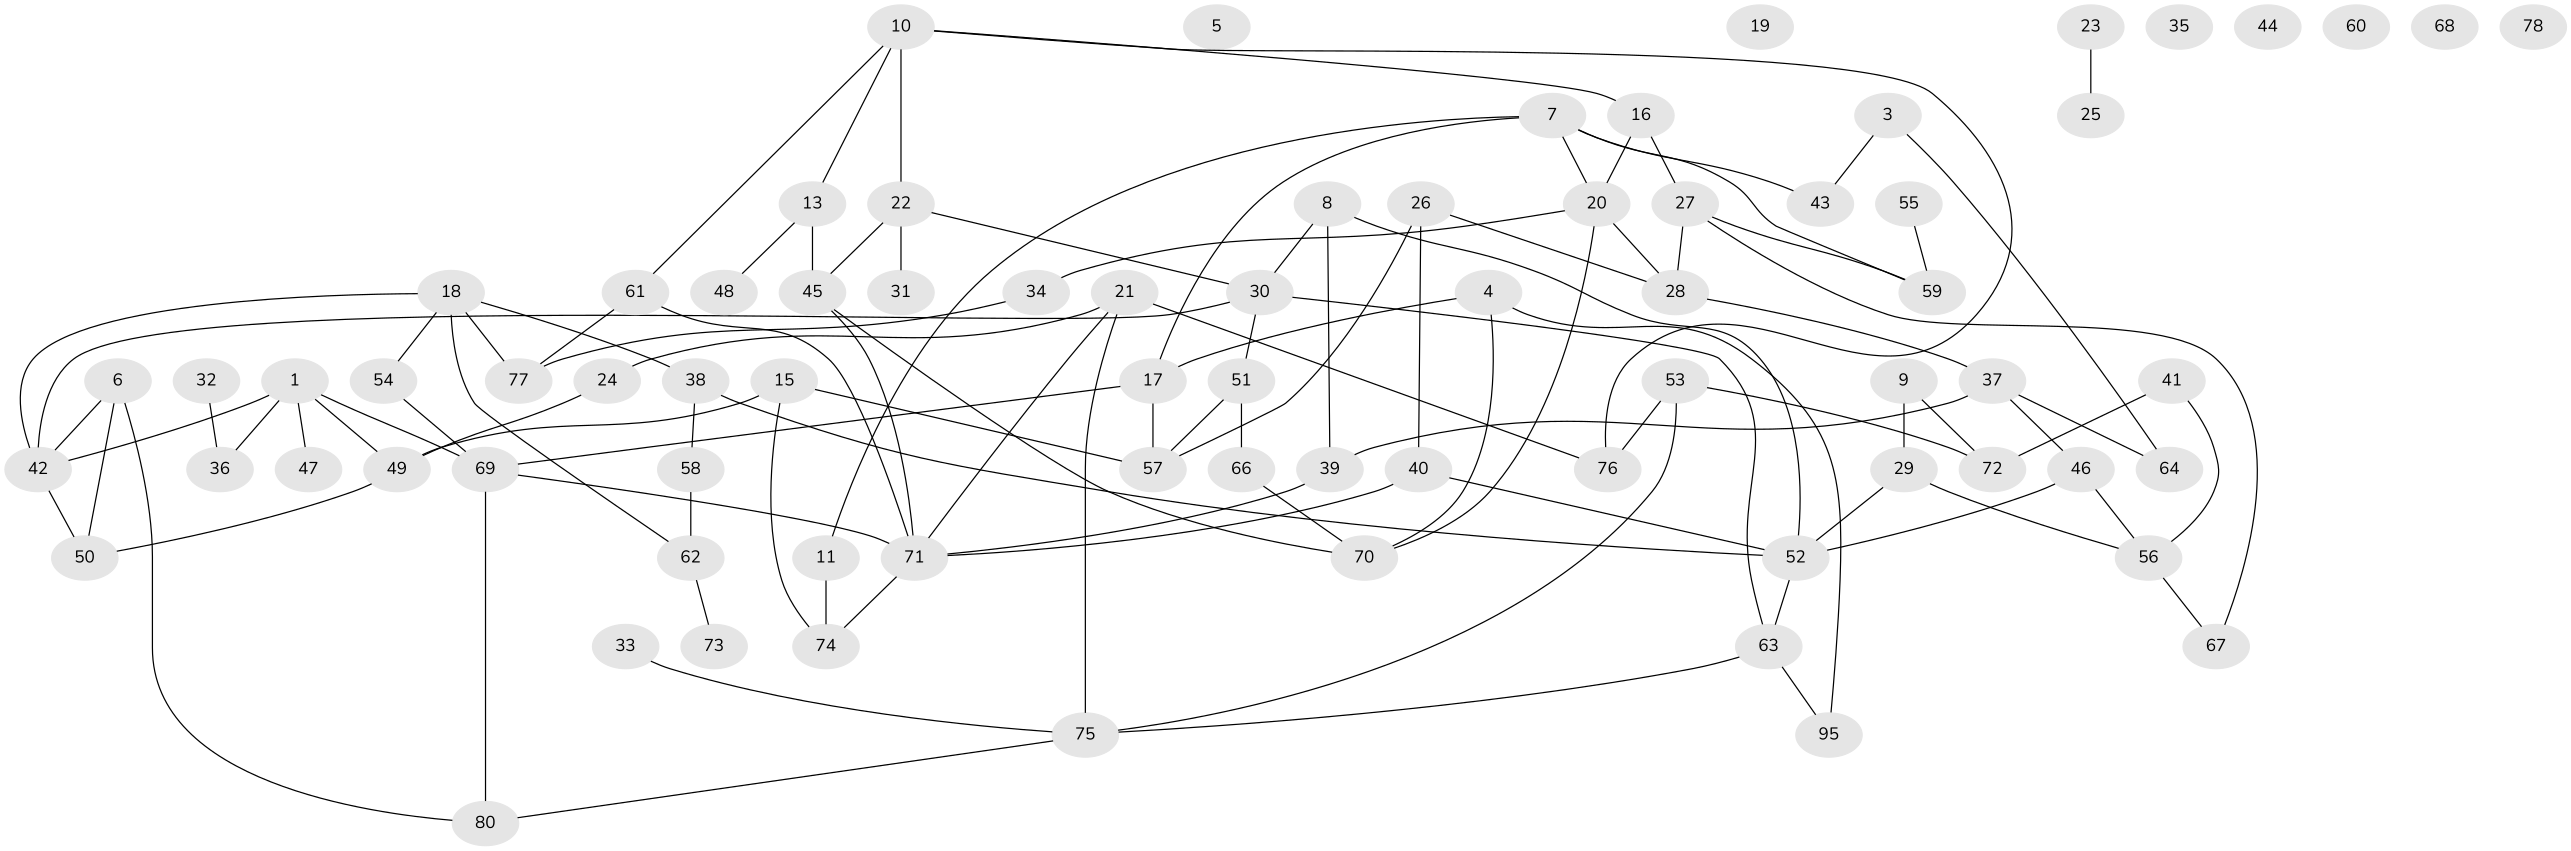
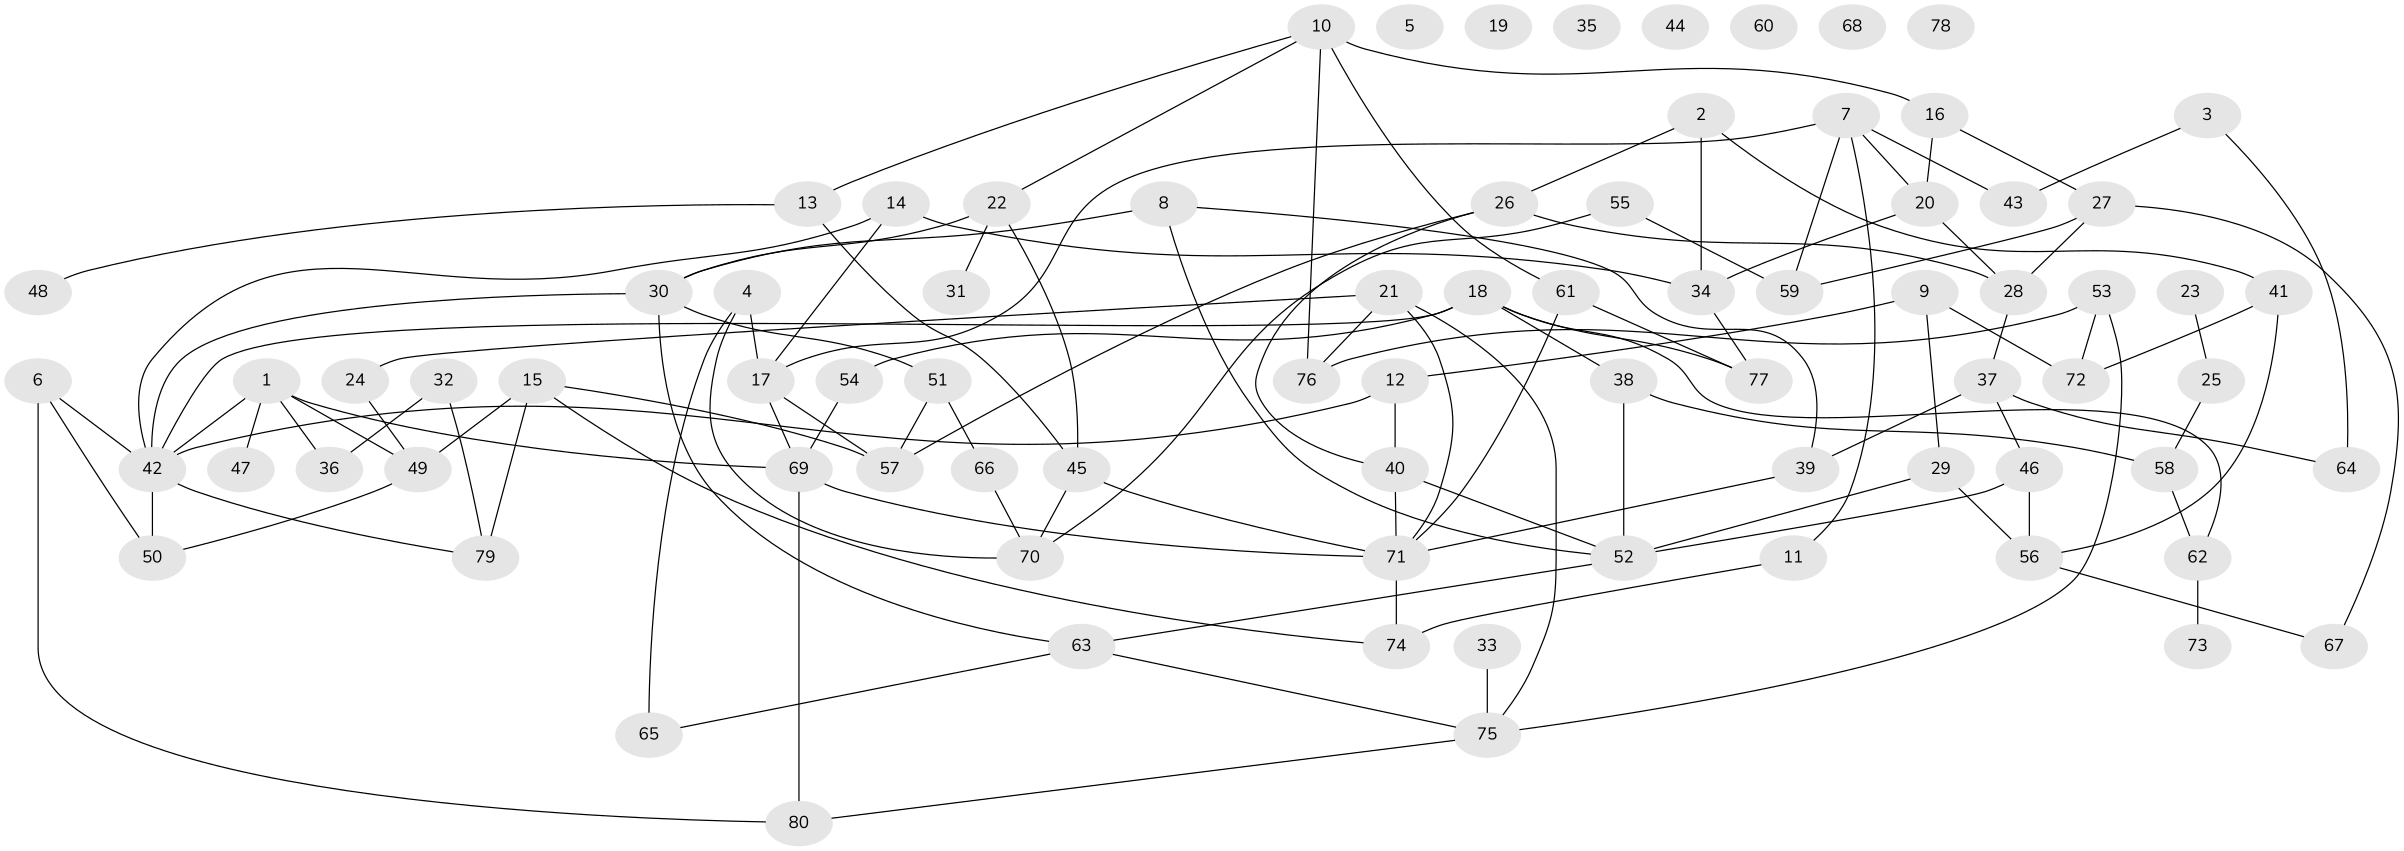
node "2": added
node "14": added
node "12": added
edge "20" -- "70": now "55" -- "70"
edge "25" -- "58": added
node "79": added
node "95": label "95" -> "65"
